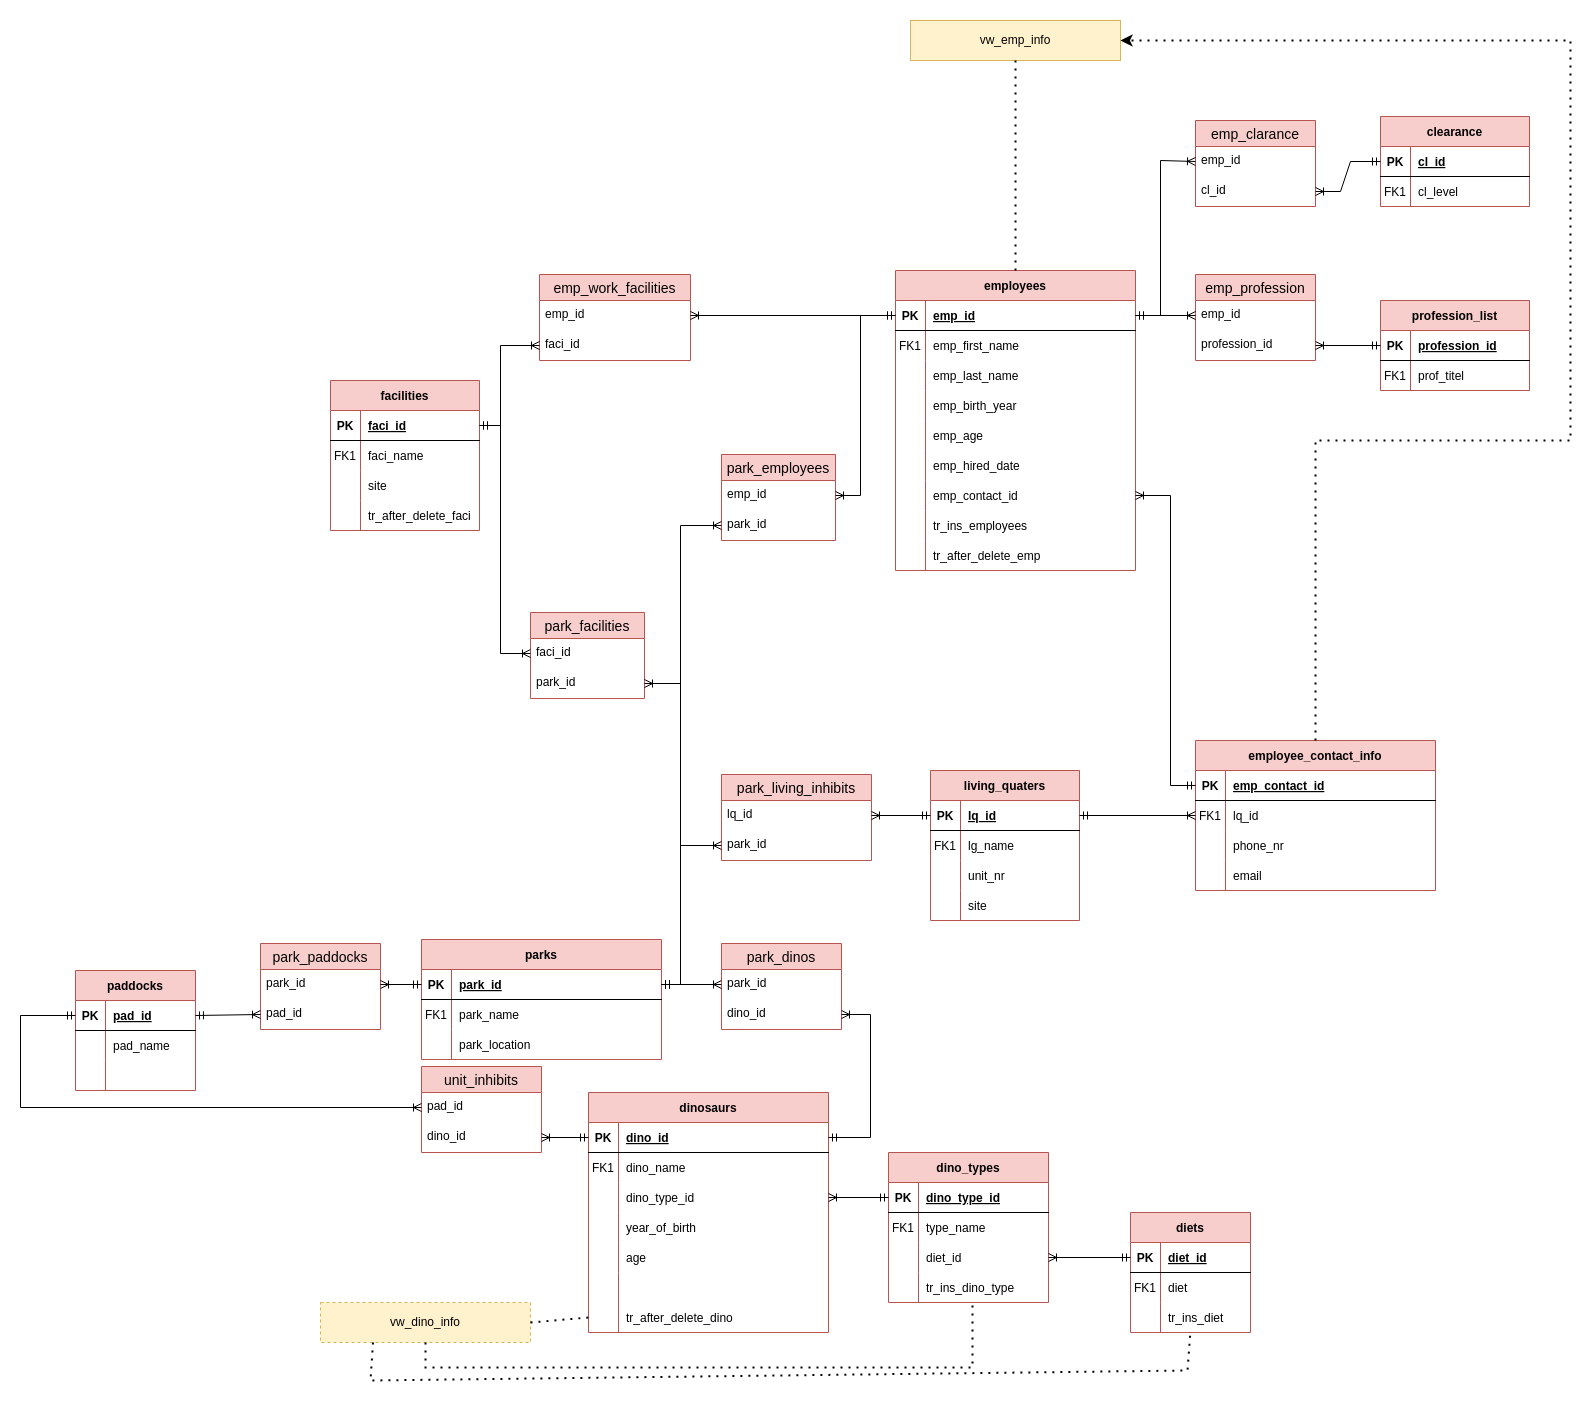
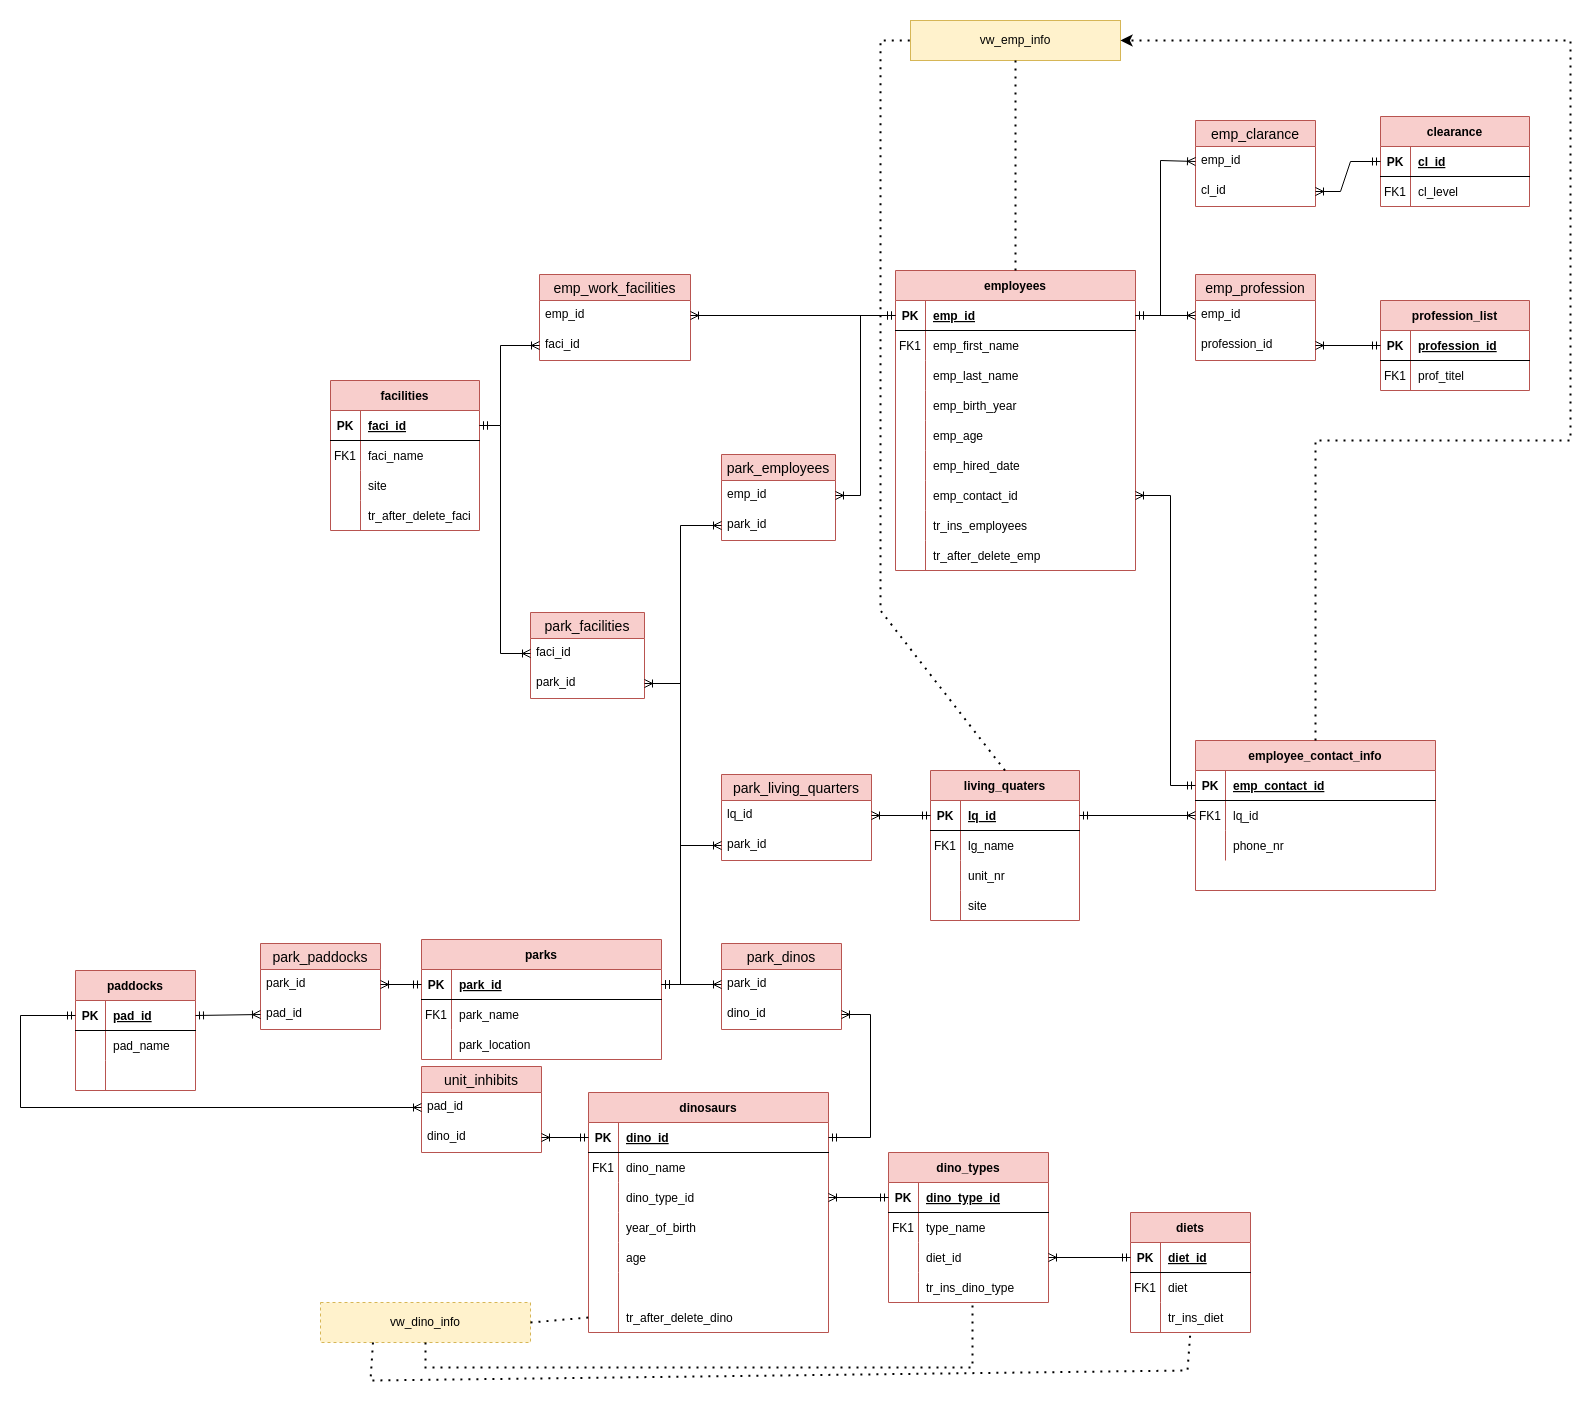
edge "vw_emp_info" -- "living_quaters": added
node "park_living_inhibits": label "park_living_inhibits" -> "park_living_quarters"
node "email": removed
